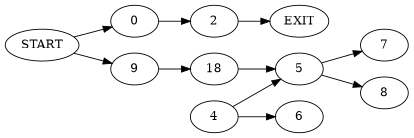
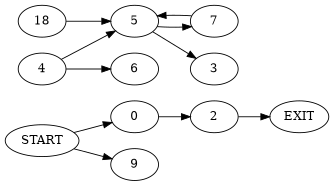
edge "7" -> "5": added
edge "9" -> "18": removed
node "8": label "8" -> "3"
